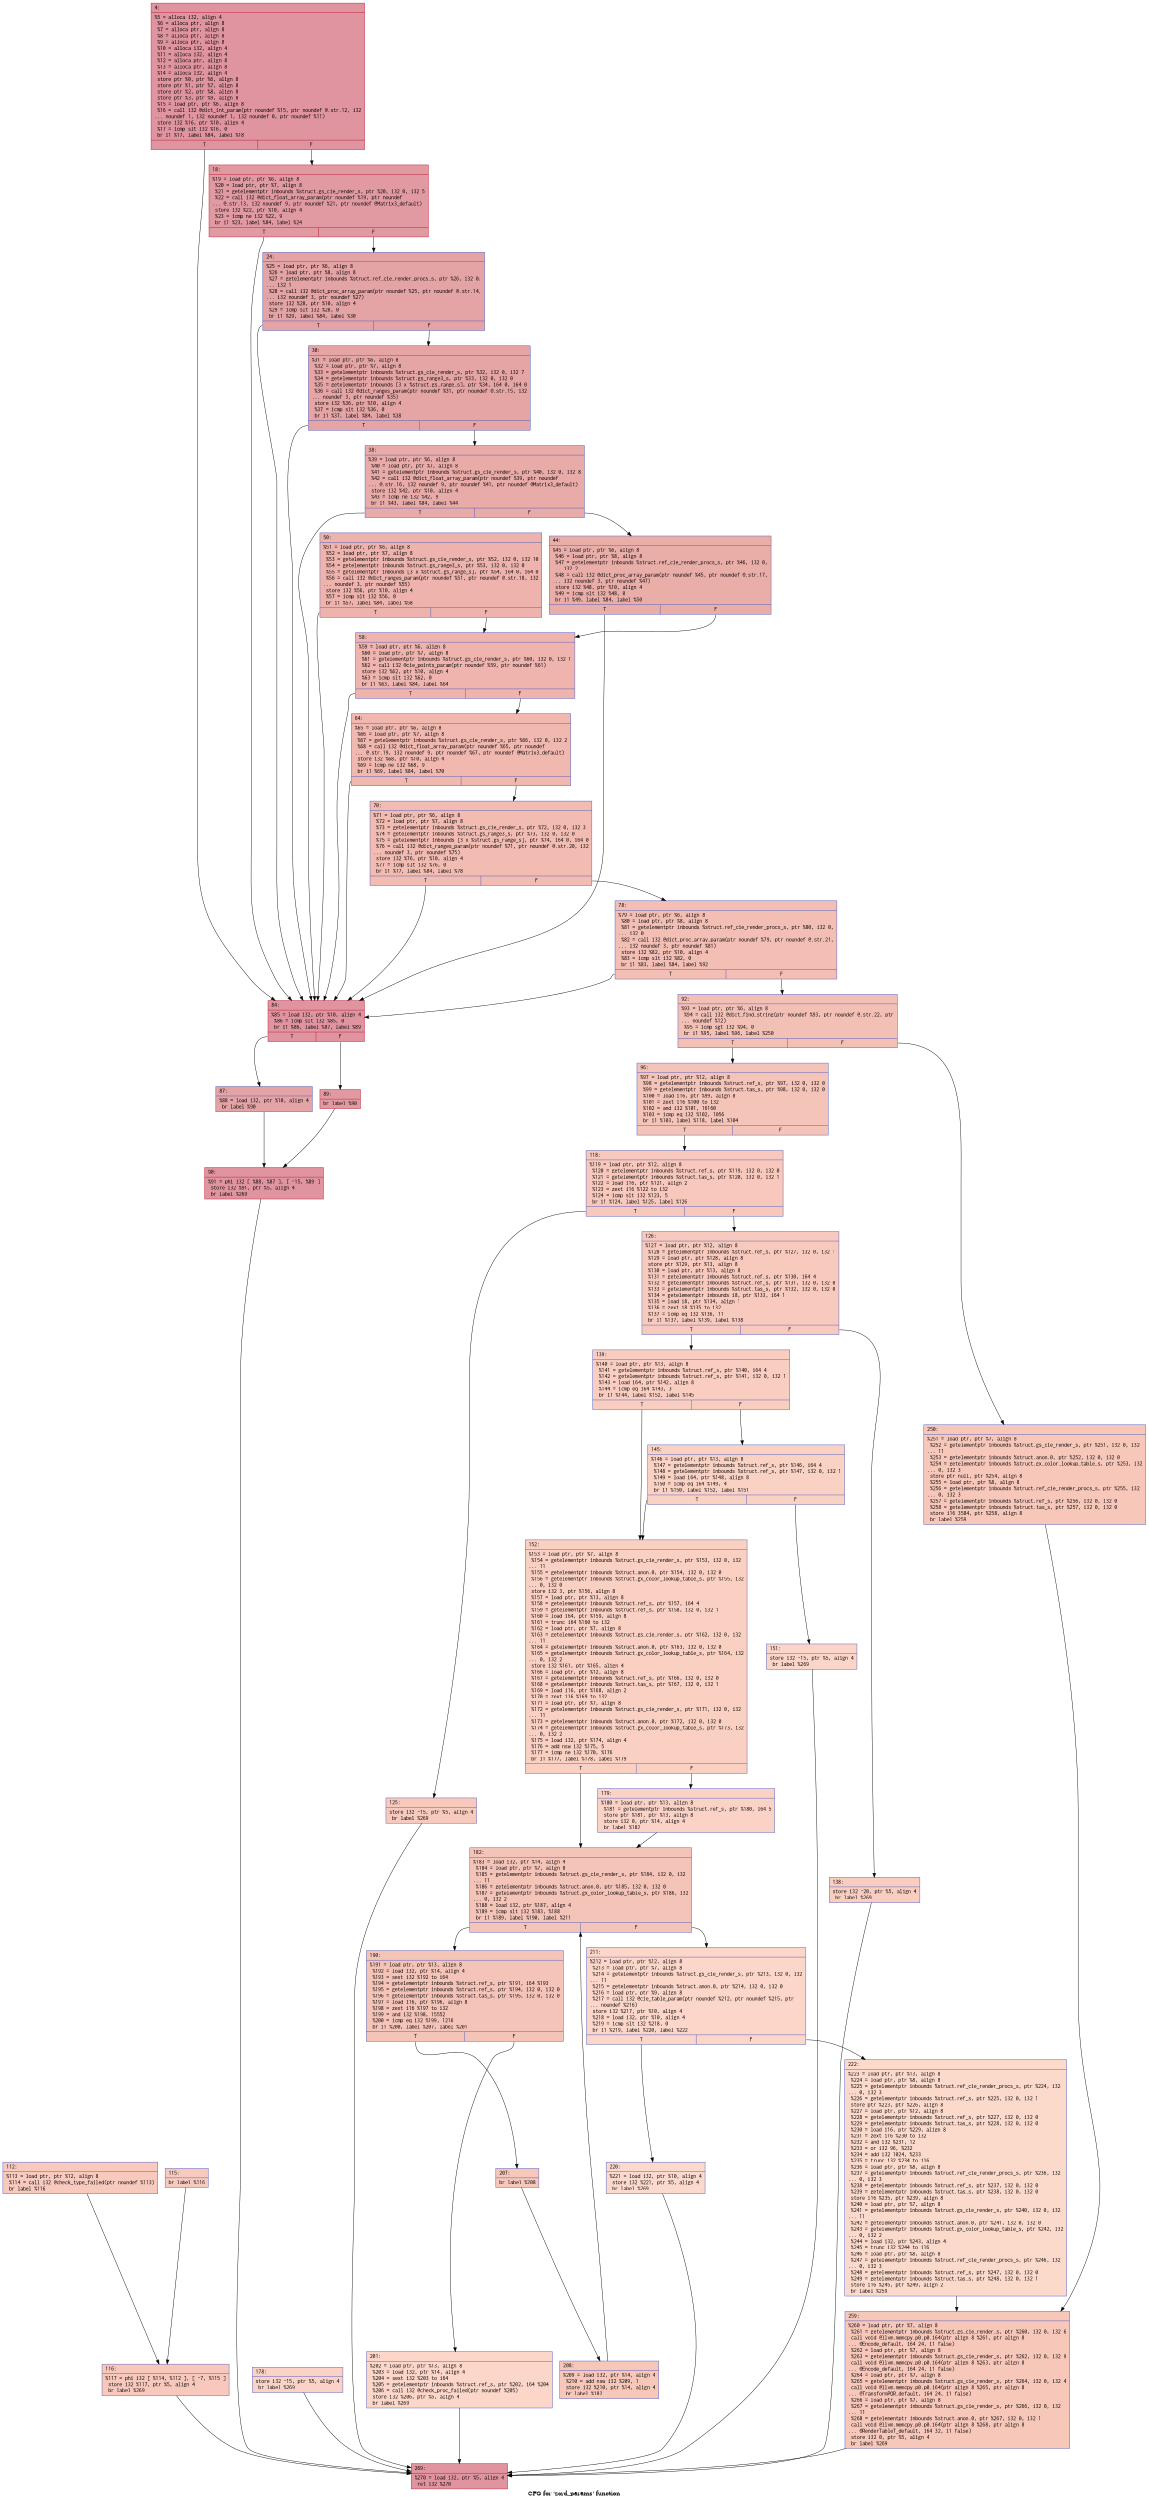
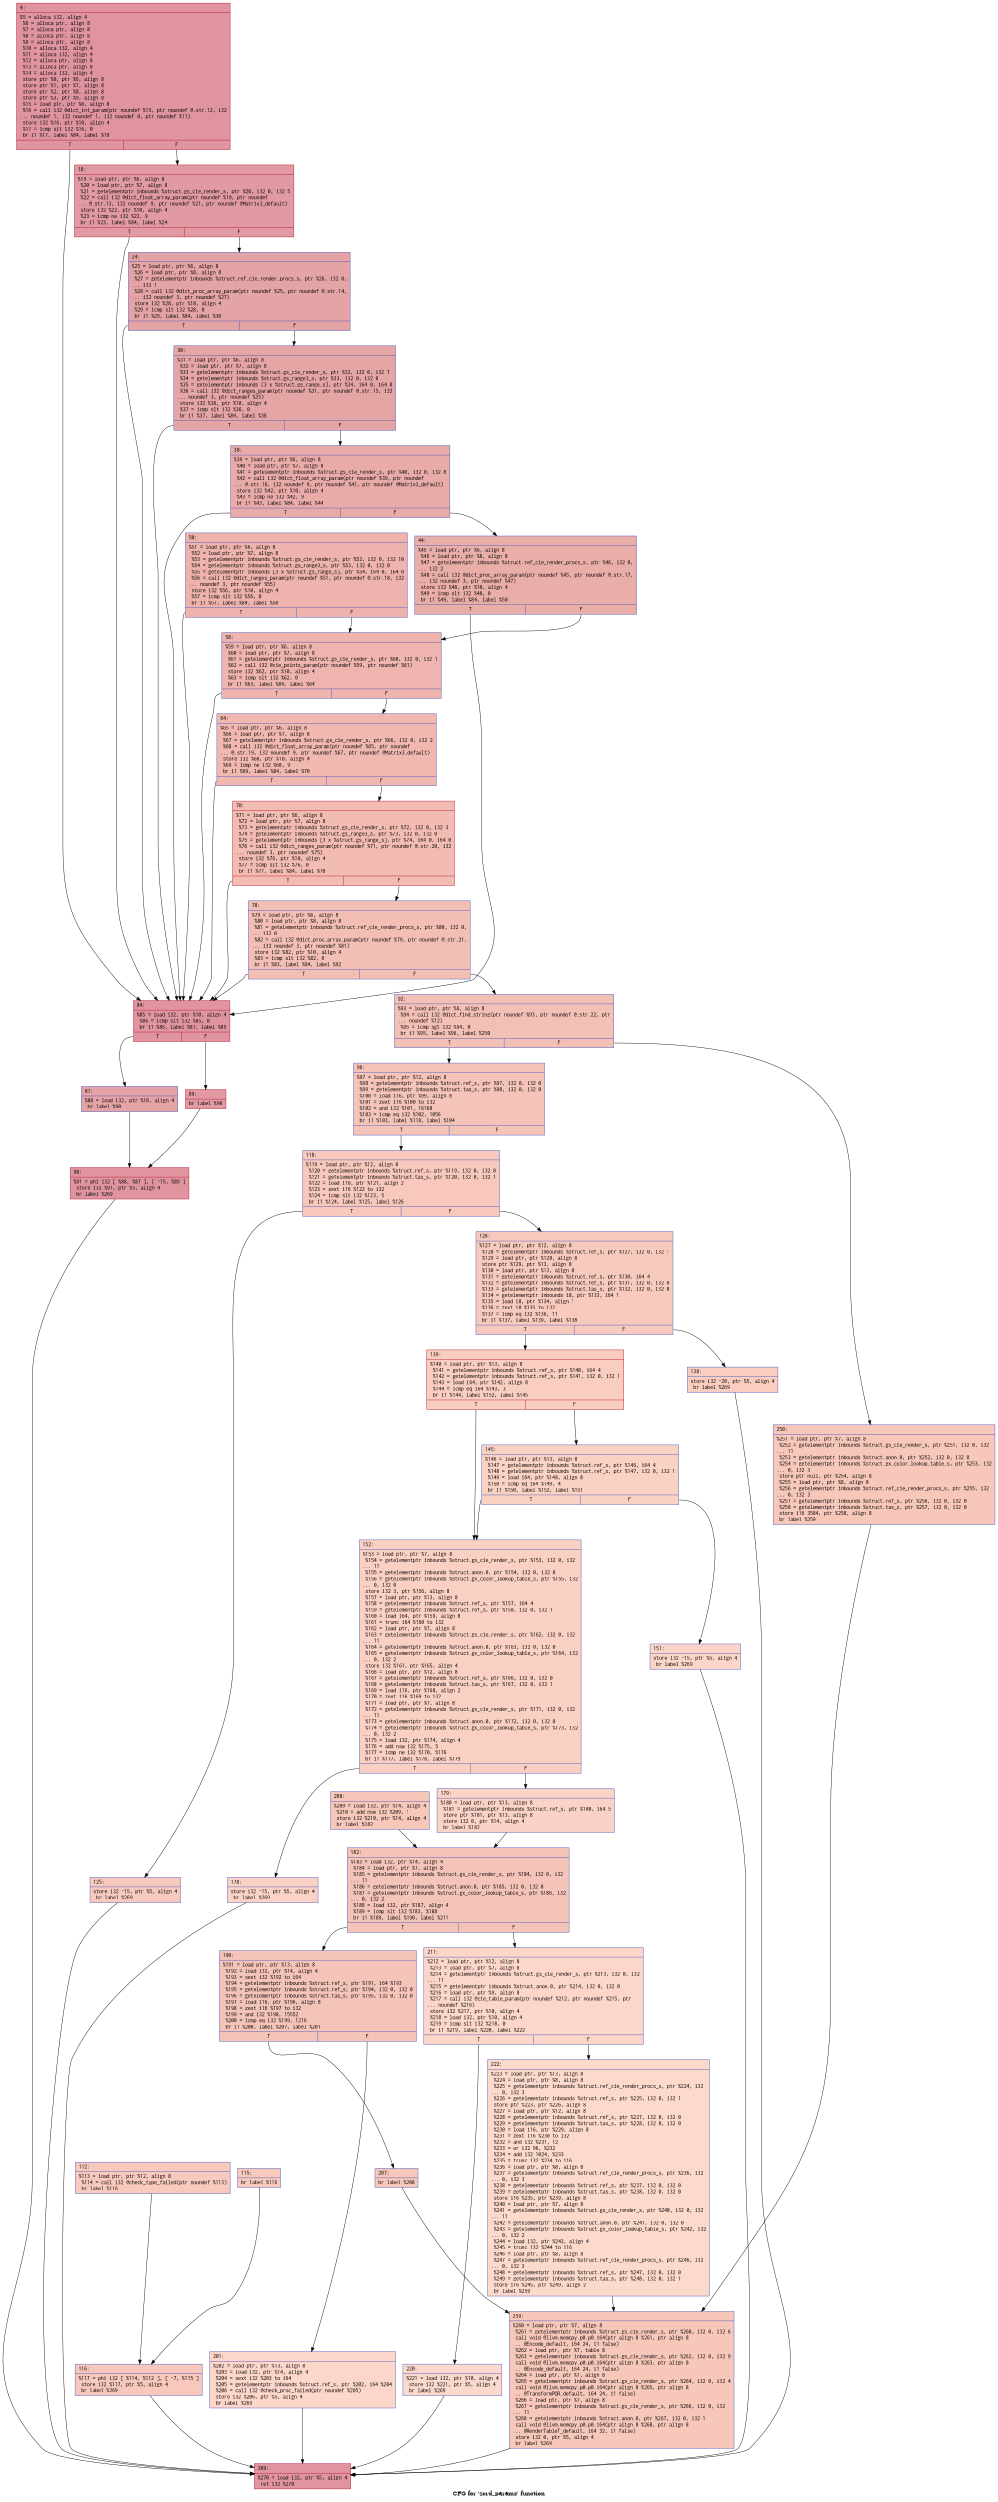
node "70:": color #3d50c3ff -> #b70d28ff
node "139:": color #3d50c3ff -> #b70d28ff
edge "152:" -> "182:": now "152:" -> "178:"
edge "207:" -> "208:": now "207:" -> "259:"
node "259:": text "%262 = load ptr, ptr %7, align 8" -> "%262 = load ptr, ptr %7, table 8"
